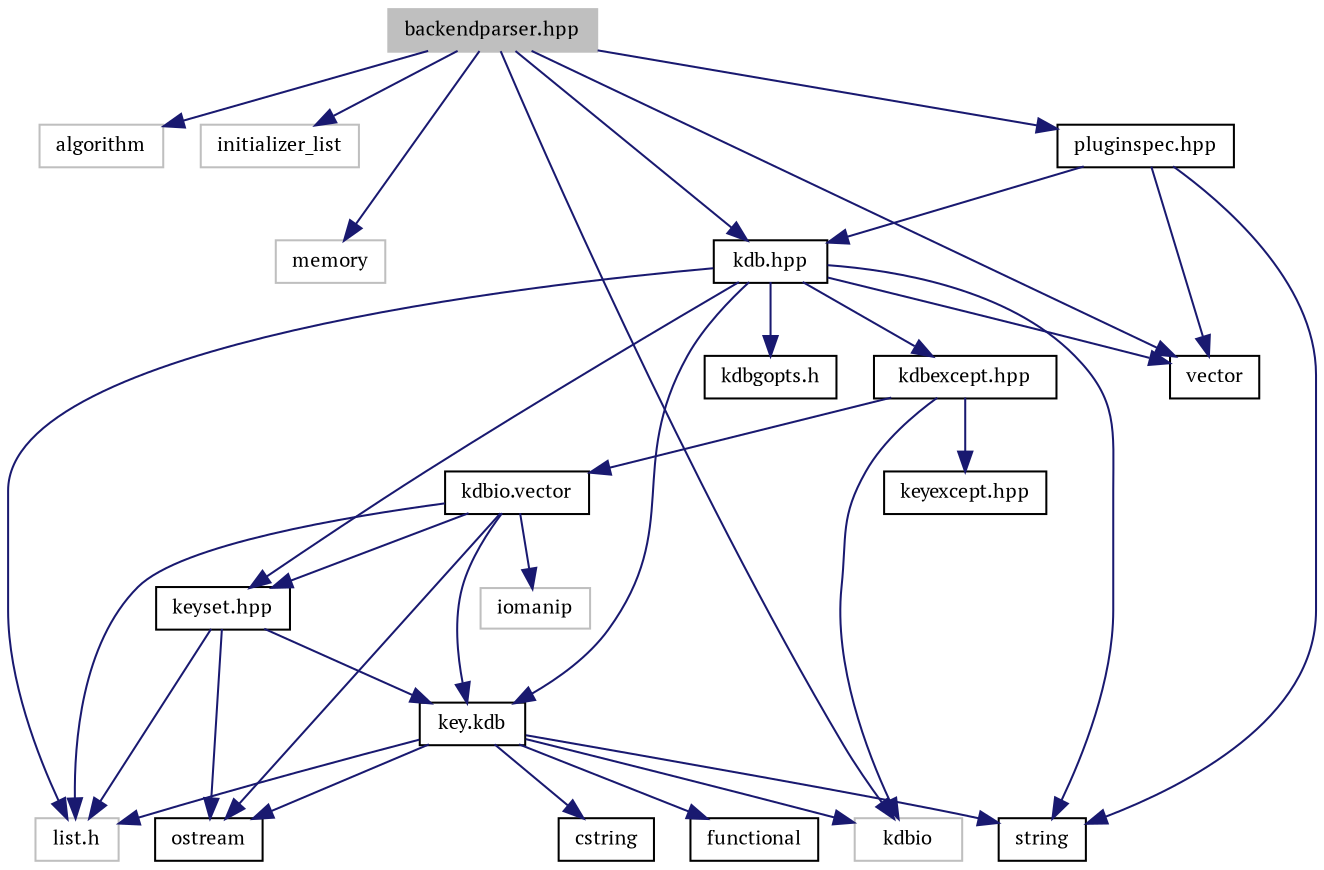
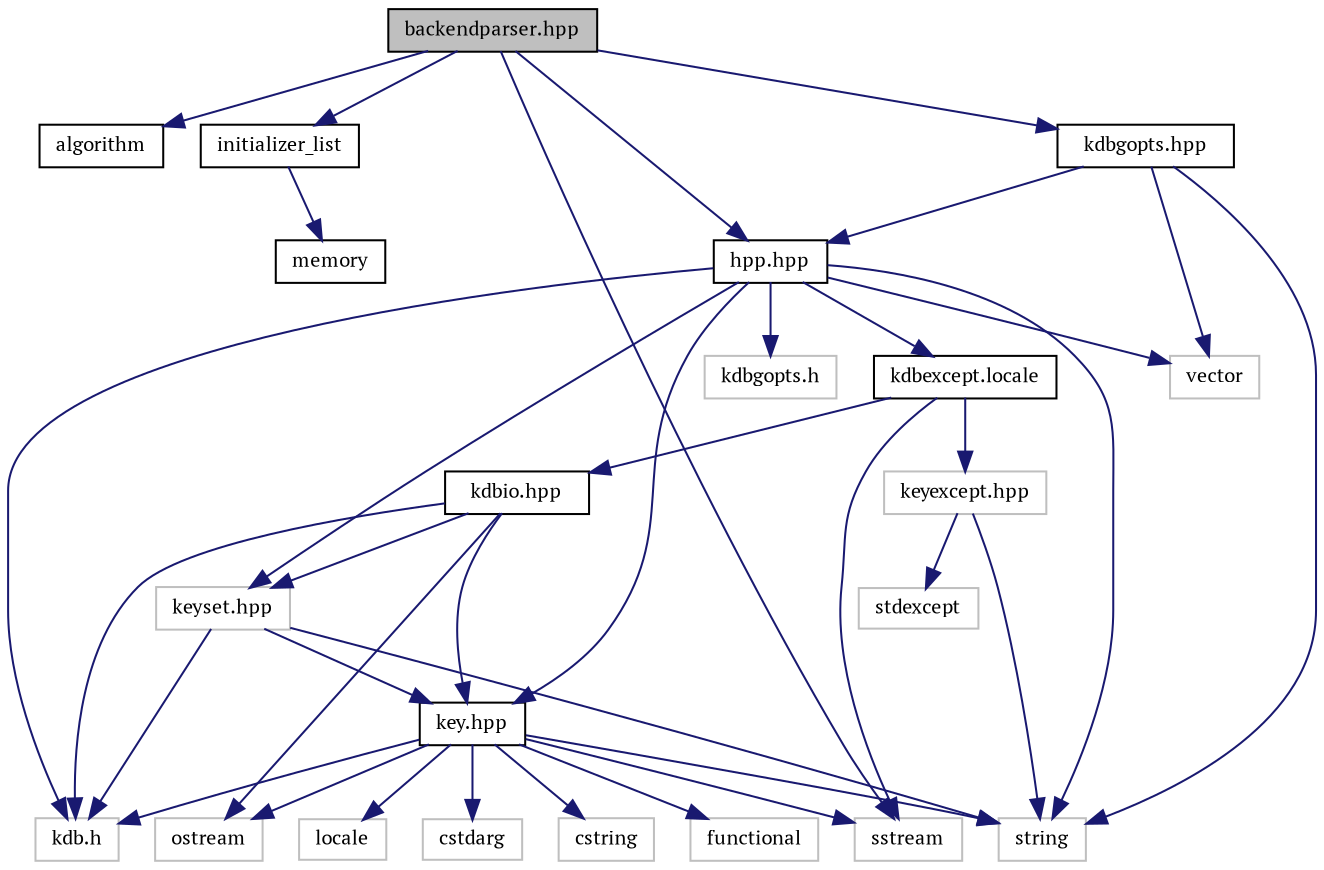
node "backendparser.hpp": color grey75 -> black
edge "backendparser.hpp" -> "memory": now "initializer_list" -> "memory"
node "algorithm": color grey75 -> black
node "initializer_list": color grey75 -> black
node "pluginspec.hpp": label "pluginspec.hpp" -> "kdbgopts.hpp"
edge "backendparser.hpp" -> "vector": removed
node "memory": color grey75 -> black
node "kdb.hpp": label "kdb.hpp" -> "hpp.hpp"
node "kdbgopts.h": color black -> grey75
node "kdbexcept.hpp": label "kdbexcept.hpp" -> "kdbexcept.locale"
node "vector": color black -> grey75
node "kdbio.vector": label "kdbio.vector" -> "kdbio.hpp"
node "keyexcept.hpp": color black -> grey75
node "keyset.hpp": color black -> grey75
node "iomanip": removed
node "stdexcept": added
edge "keyexcept.hpp" -> "string": added
edge "keyset.hpp" -> "ostream": now "keyset.hpp" -> "string"
node "key.kdb": label "key.kdb" -> "key.hpp"
node "list.h": label "list.h" -> "kdb.h"
node "ostream": color black -> grey75
node "locale": added
node "cstdarg": added
node "cstring": color black -> grey75
node "functional": color black -> grey75
node "kdbio": label "kdbio" -> "sstream"
node "string": color black -> grey75
